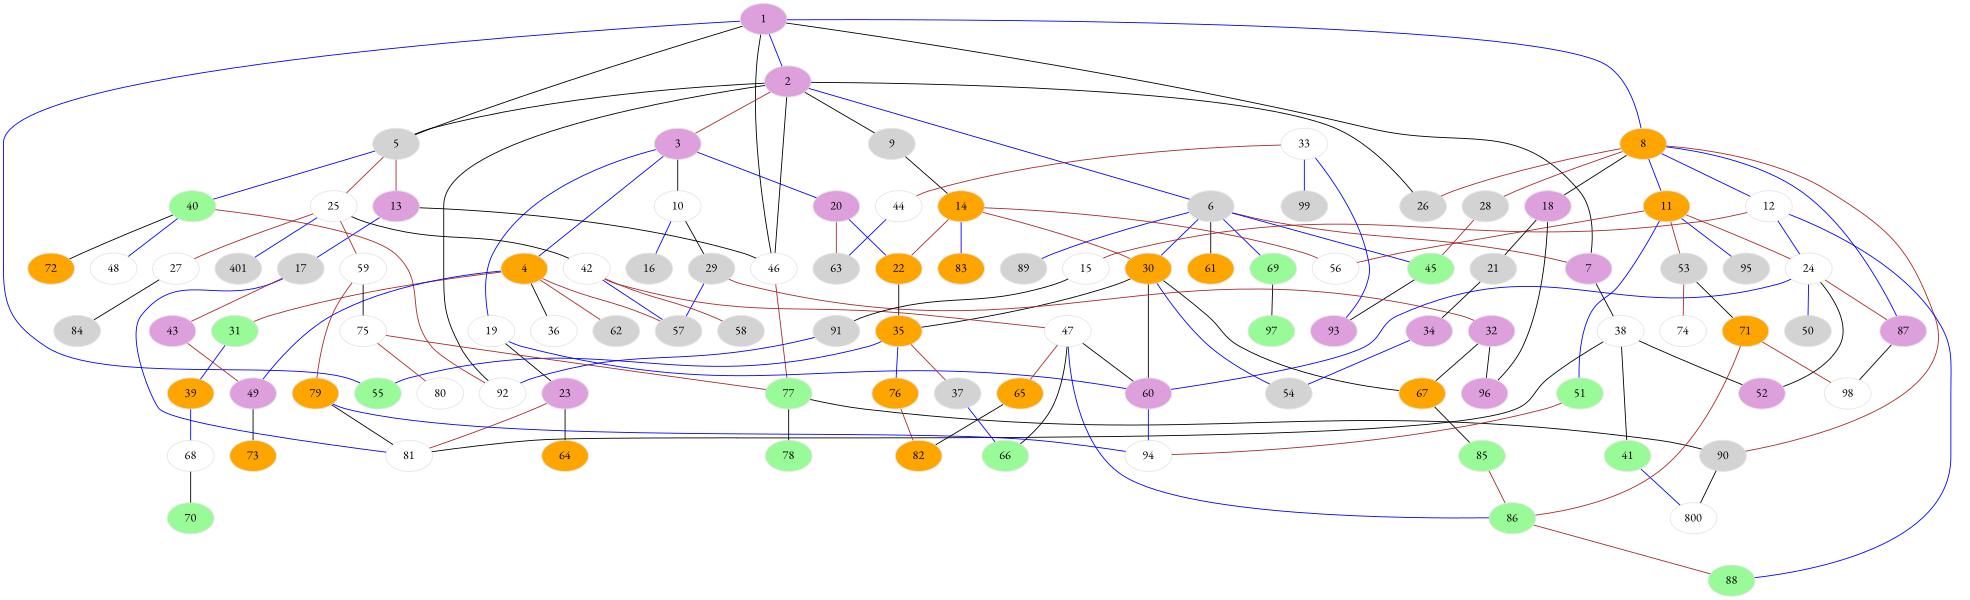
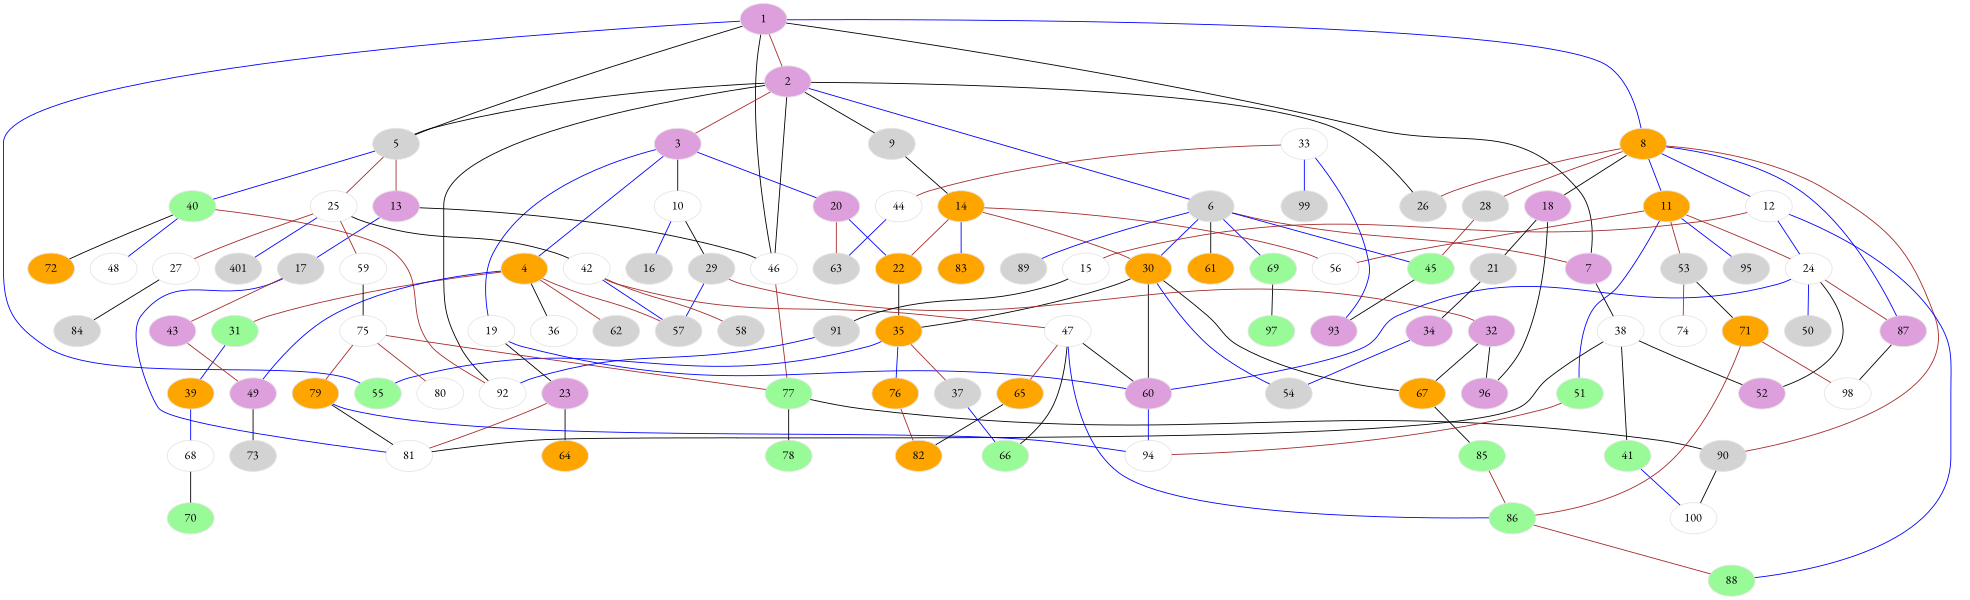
edge "1" -- "2": color blue -> brown
edge "59" -- "79": now "75" -- "79"
node "73": fillcolor orange -> lightgrey
node "800": label "800" -> "100"
